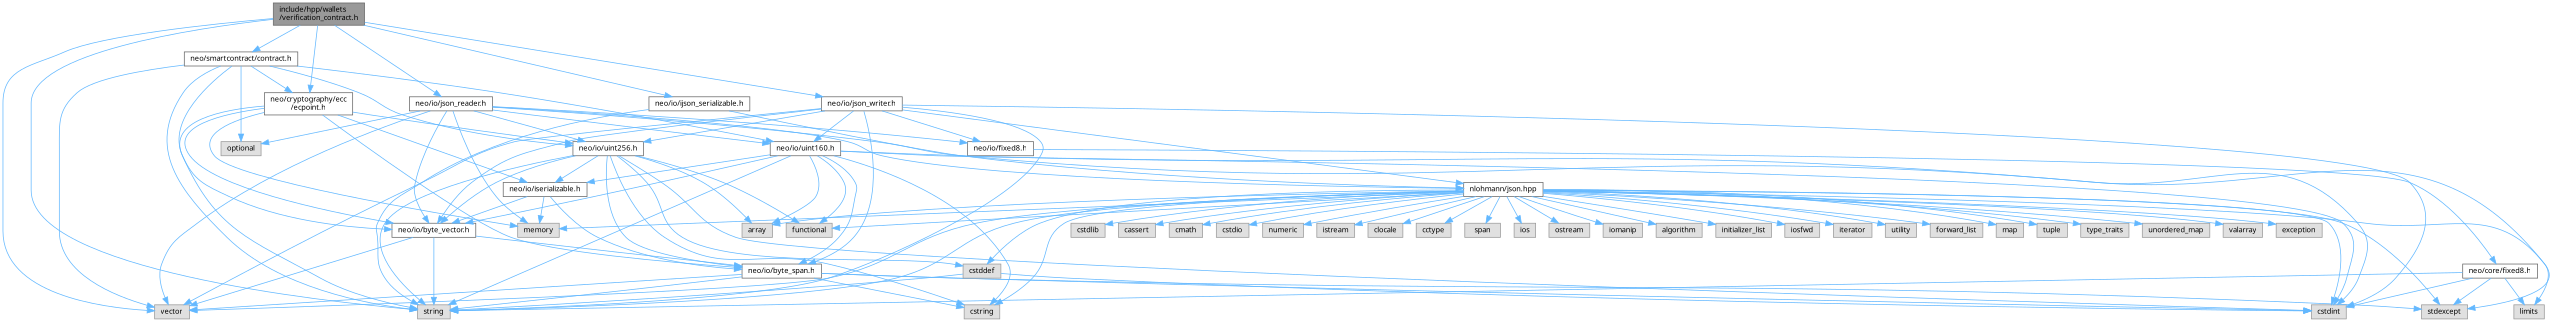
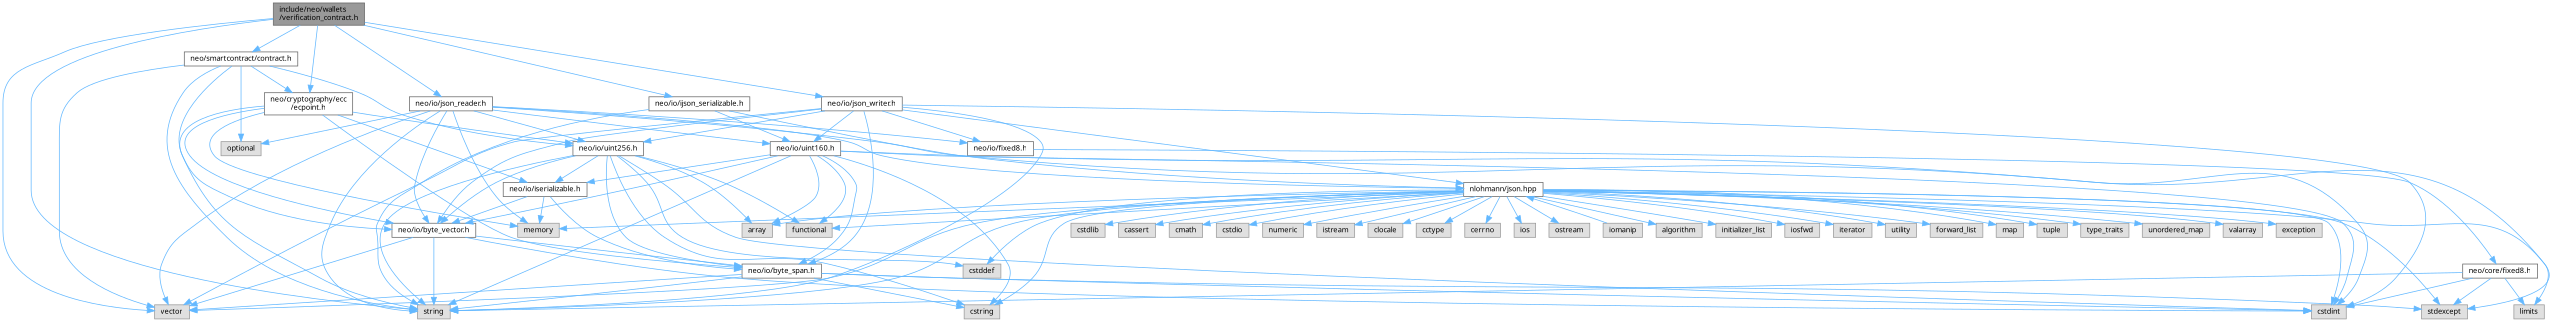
node "include/hpp/wallets /verification_contract.h": label "include/hpp/wallets /verification_contract.h" -> "include/neo/wallets /verification_contract.h"
edge "neo/smartcontract/contract.h" -> "neo/io/uint160.h": now "neo/io/ijson_serializable.h" -> "neo/io/uint160.h"
edge "nlohmann/json.hpp" -> "iomanip": reversed
node "span": label "span" -> "cerrno"
edge "cstddef" -> "string": now "neo/io/json_reader.h" -> "string"
edge "cstddef" -> "cstdint": now "neo/io/byte_vector.h" -> "cstdint"
